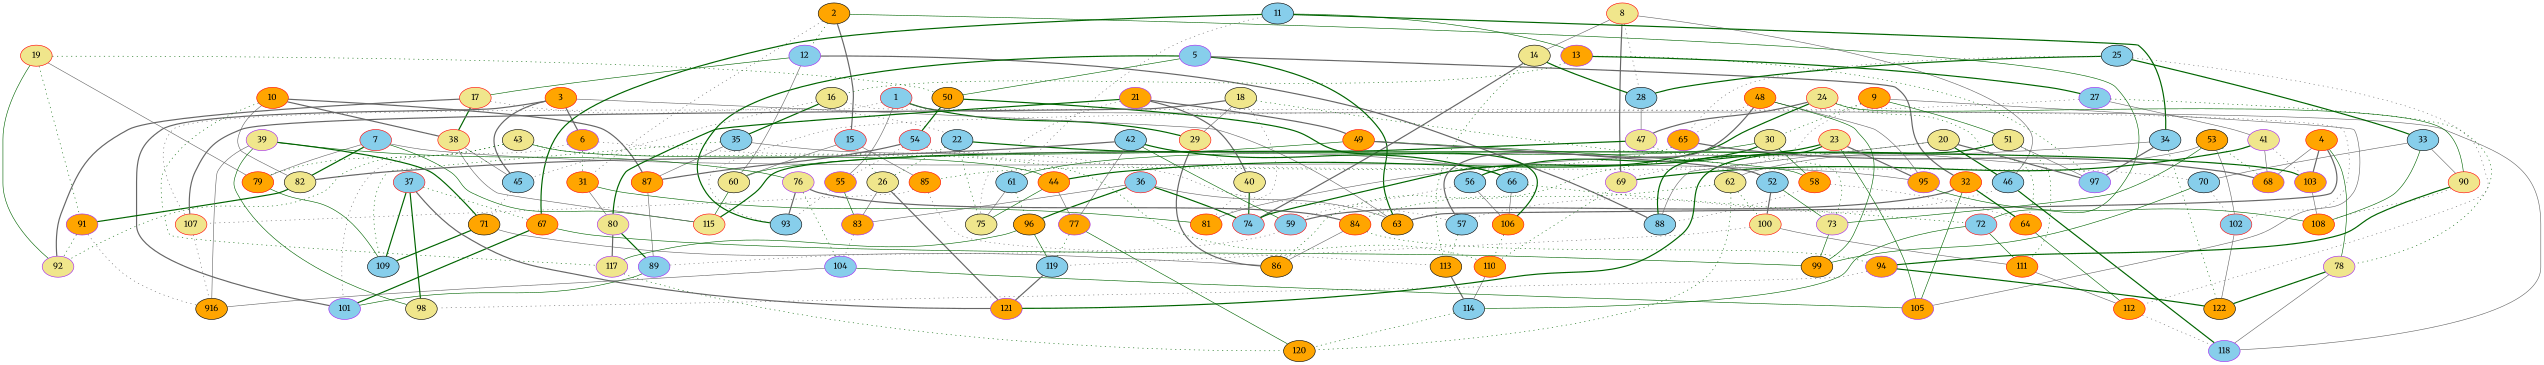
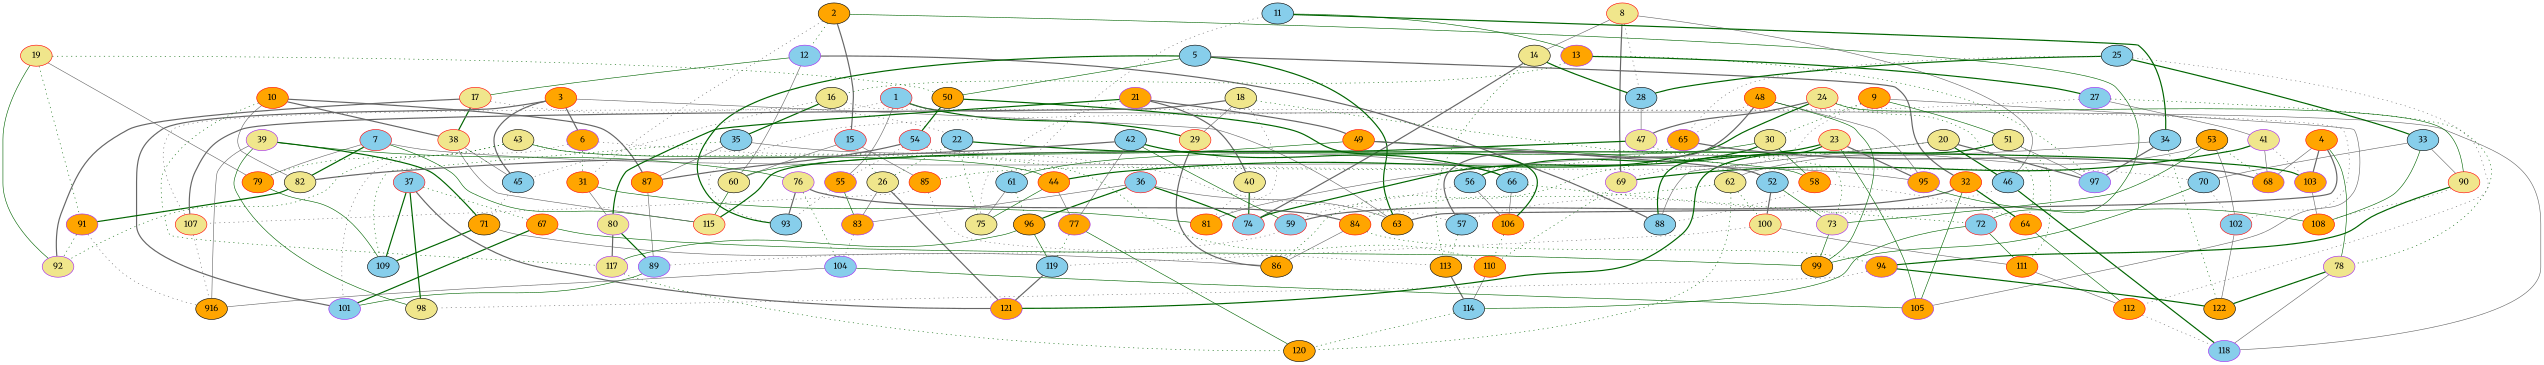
edge "11" -- "67": removed
node "5": color purple -> black
